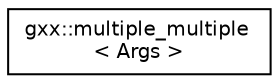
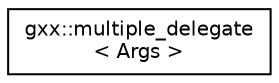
node "gxx::multiple_multiple < Args >": label "gxx::multiple_multiple < Args >" -> "gxx::multiple_delegate < Args >"
